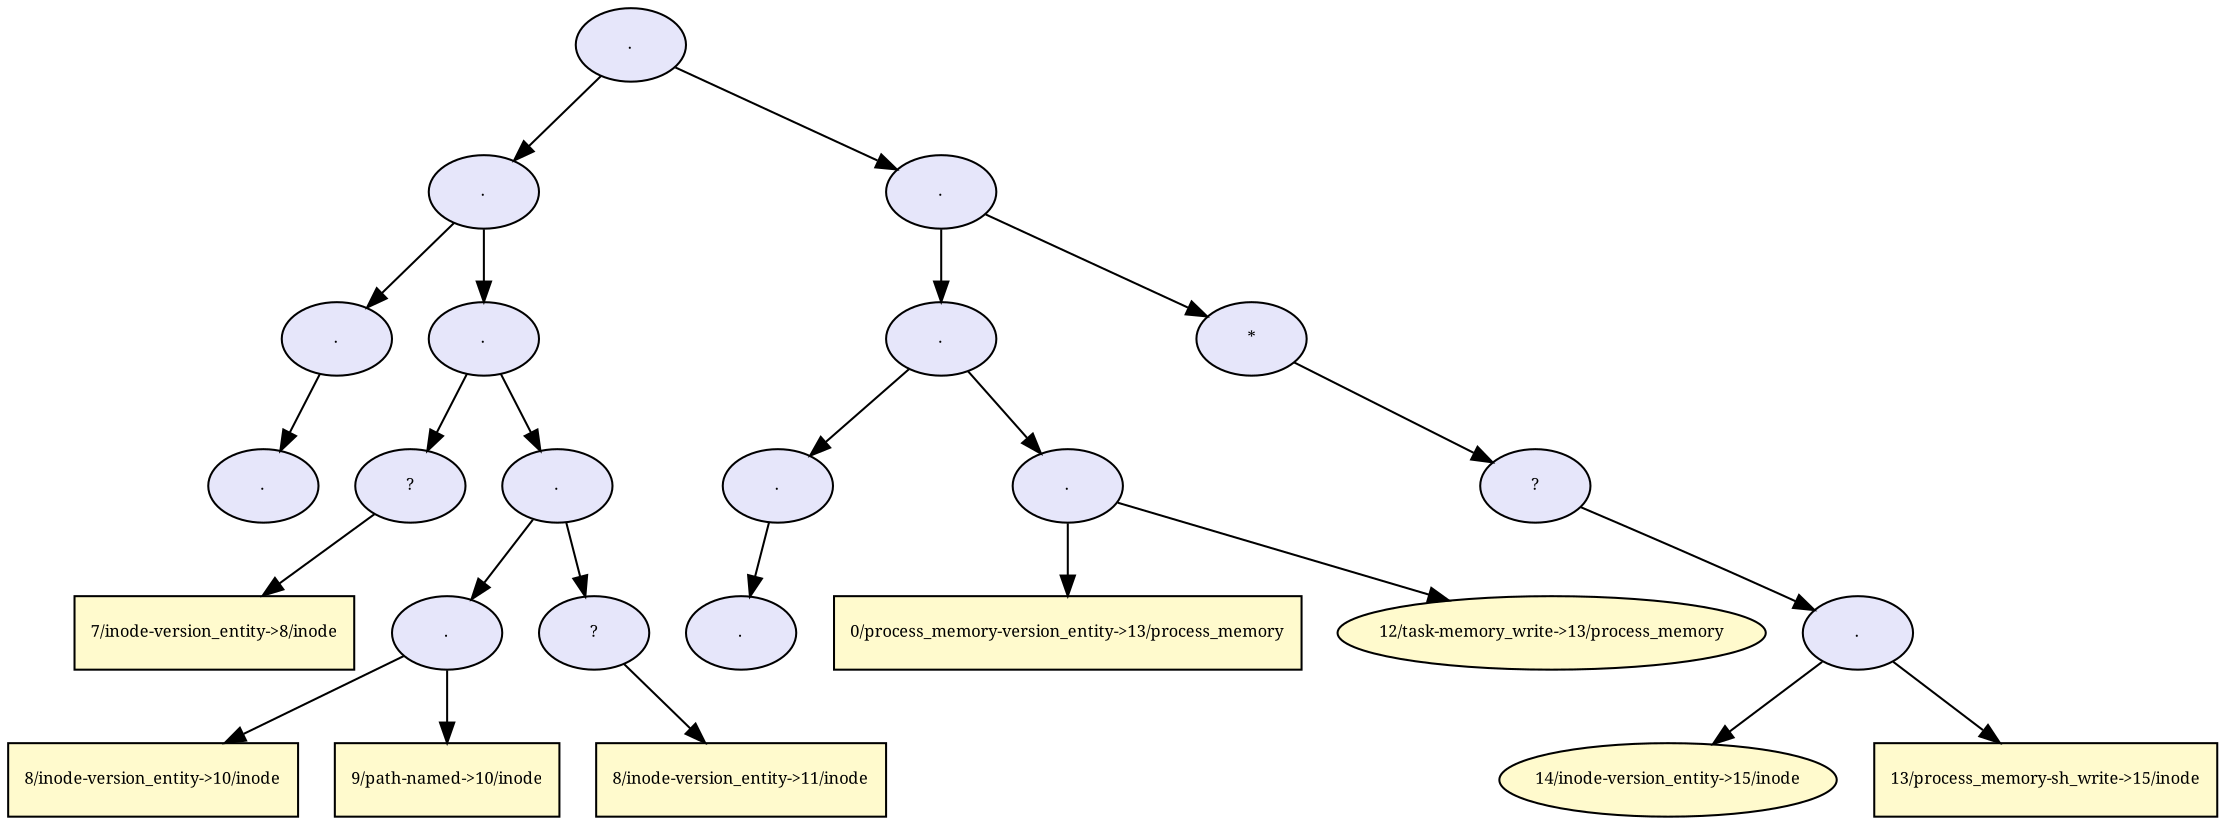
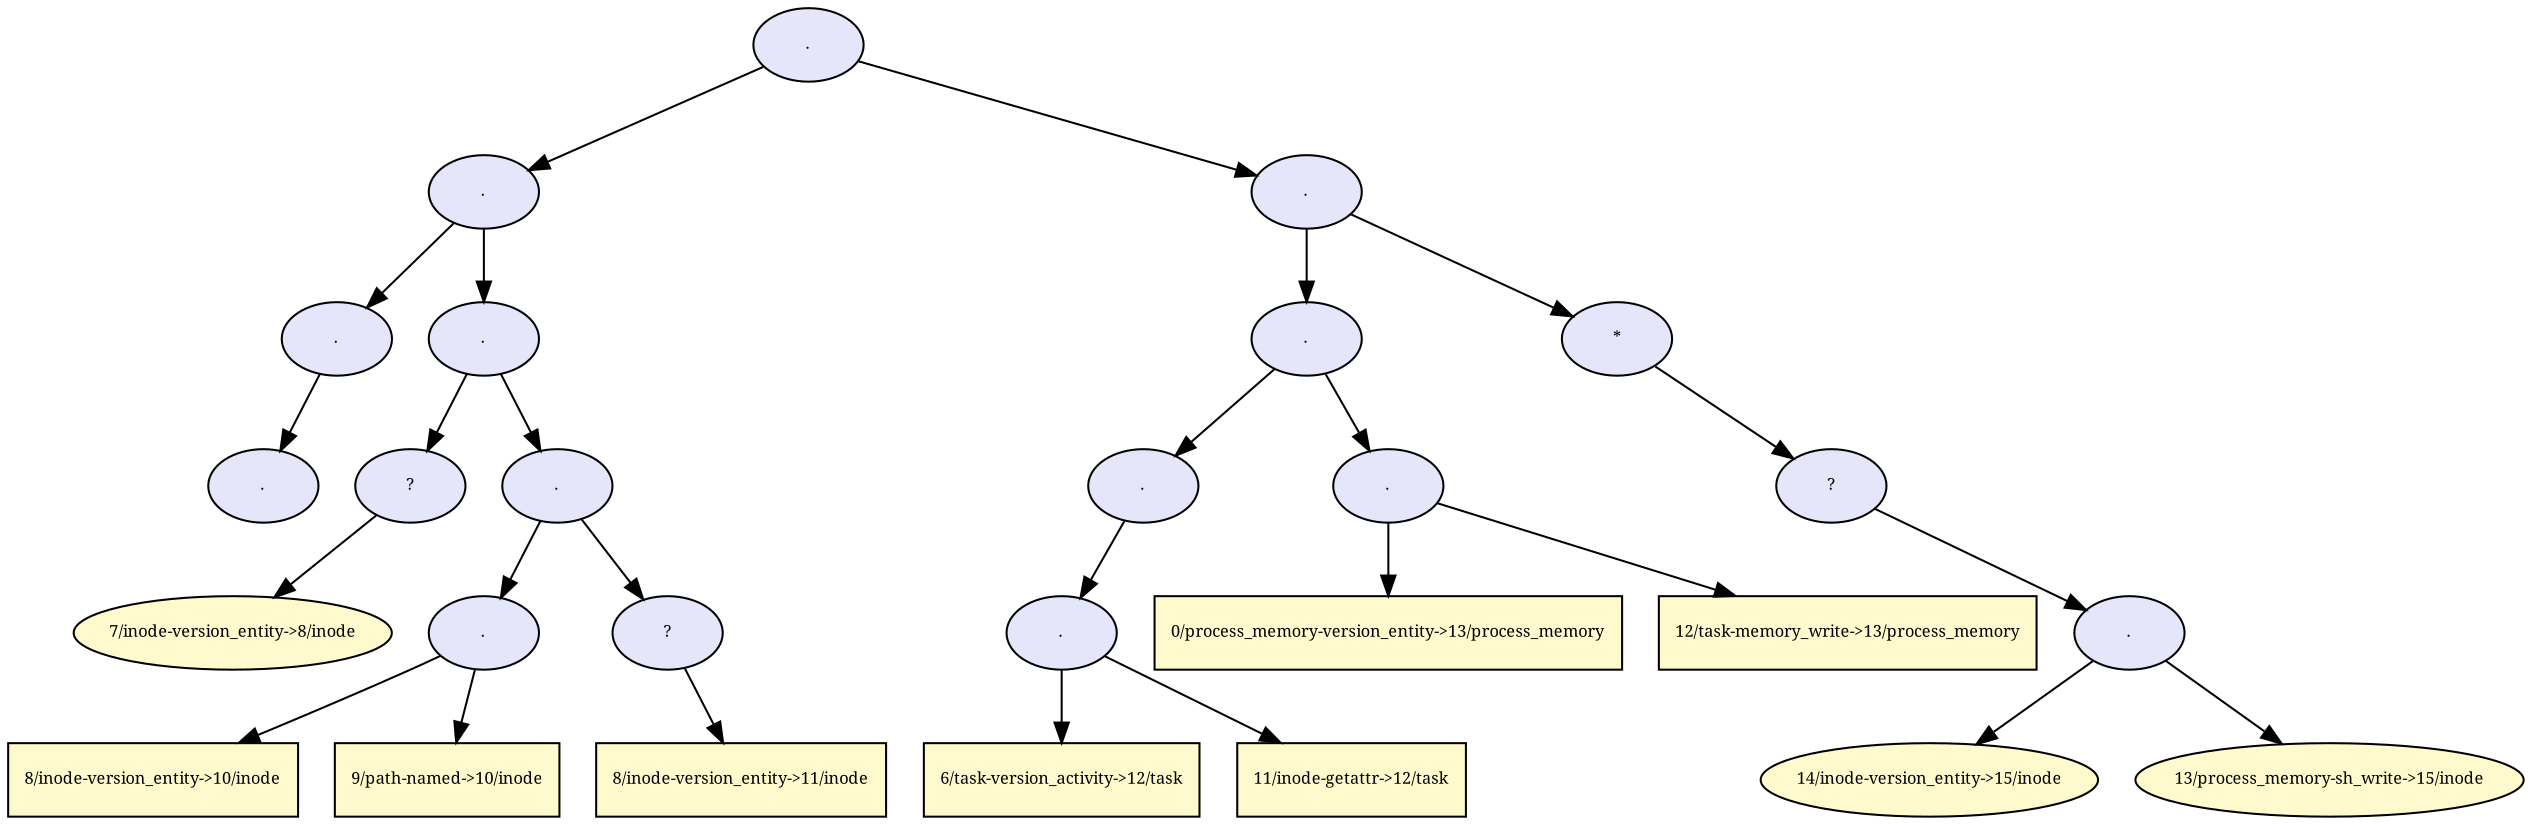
node "7/inode-version_entity->8/inode": shape box -> ellipse
node "12/task-memory_write->13/process_memory": shape ellipse -> box
node "6/task-version_activity->12/task": added
node "11/inode-getattr->12/task": added
node "13/process_memory-sh_write->15/inode": shape box -> ellipse
